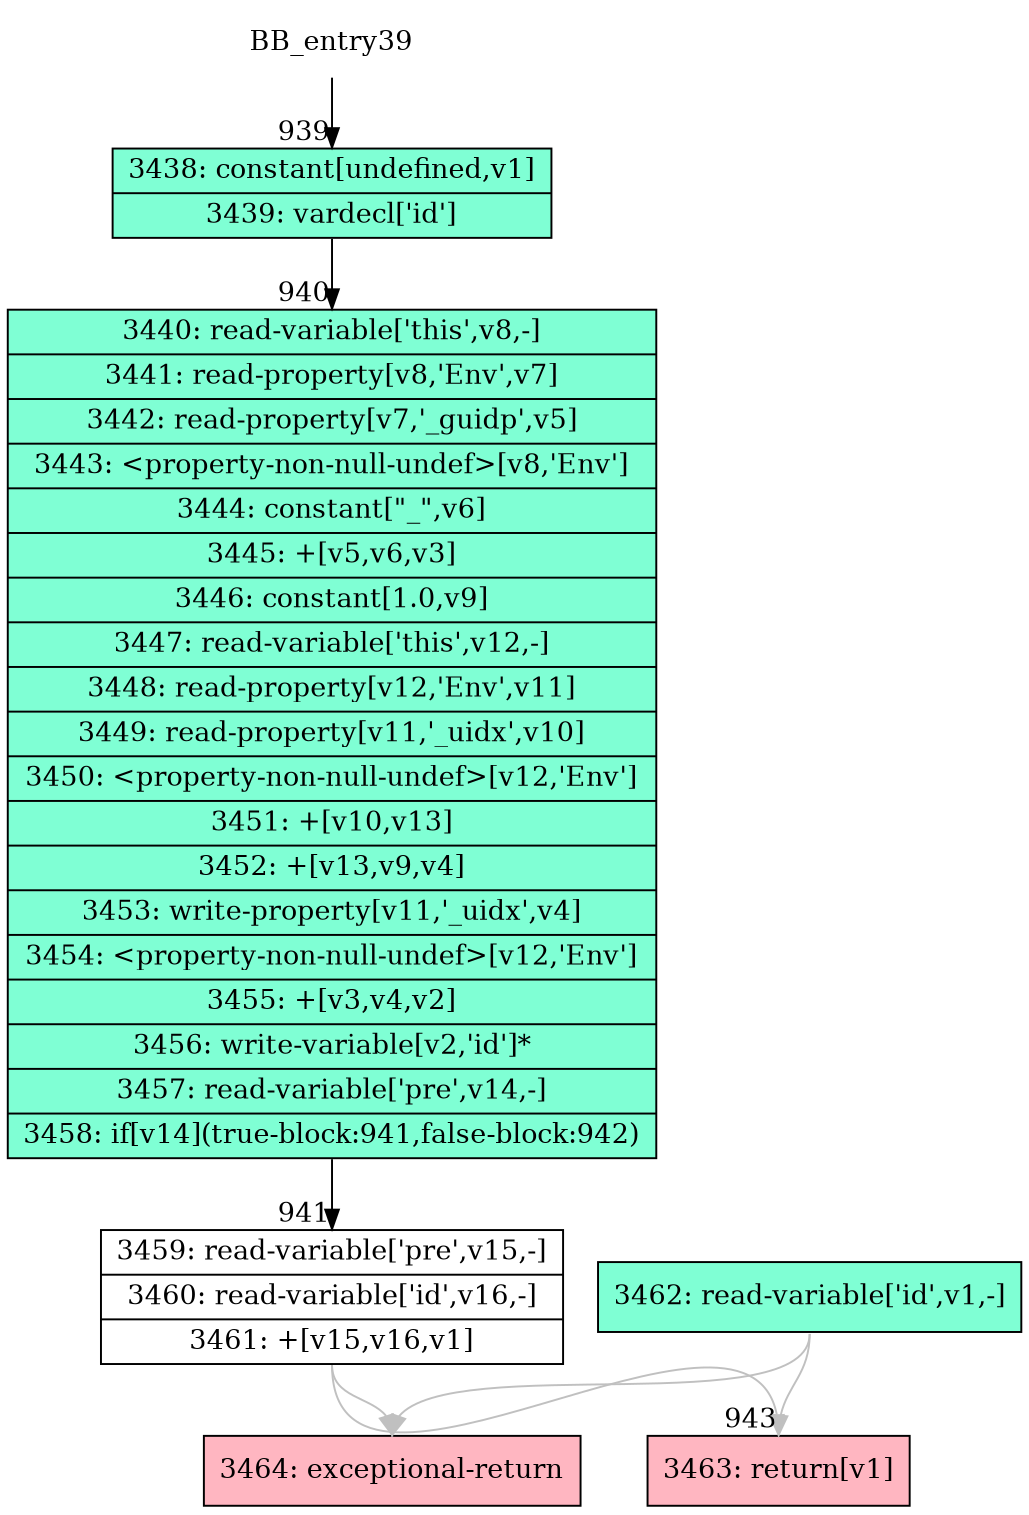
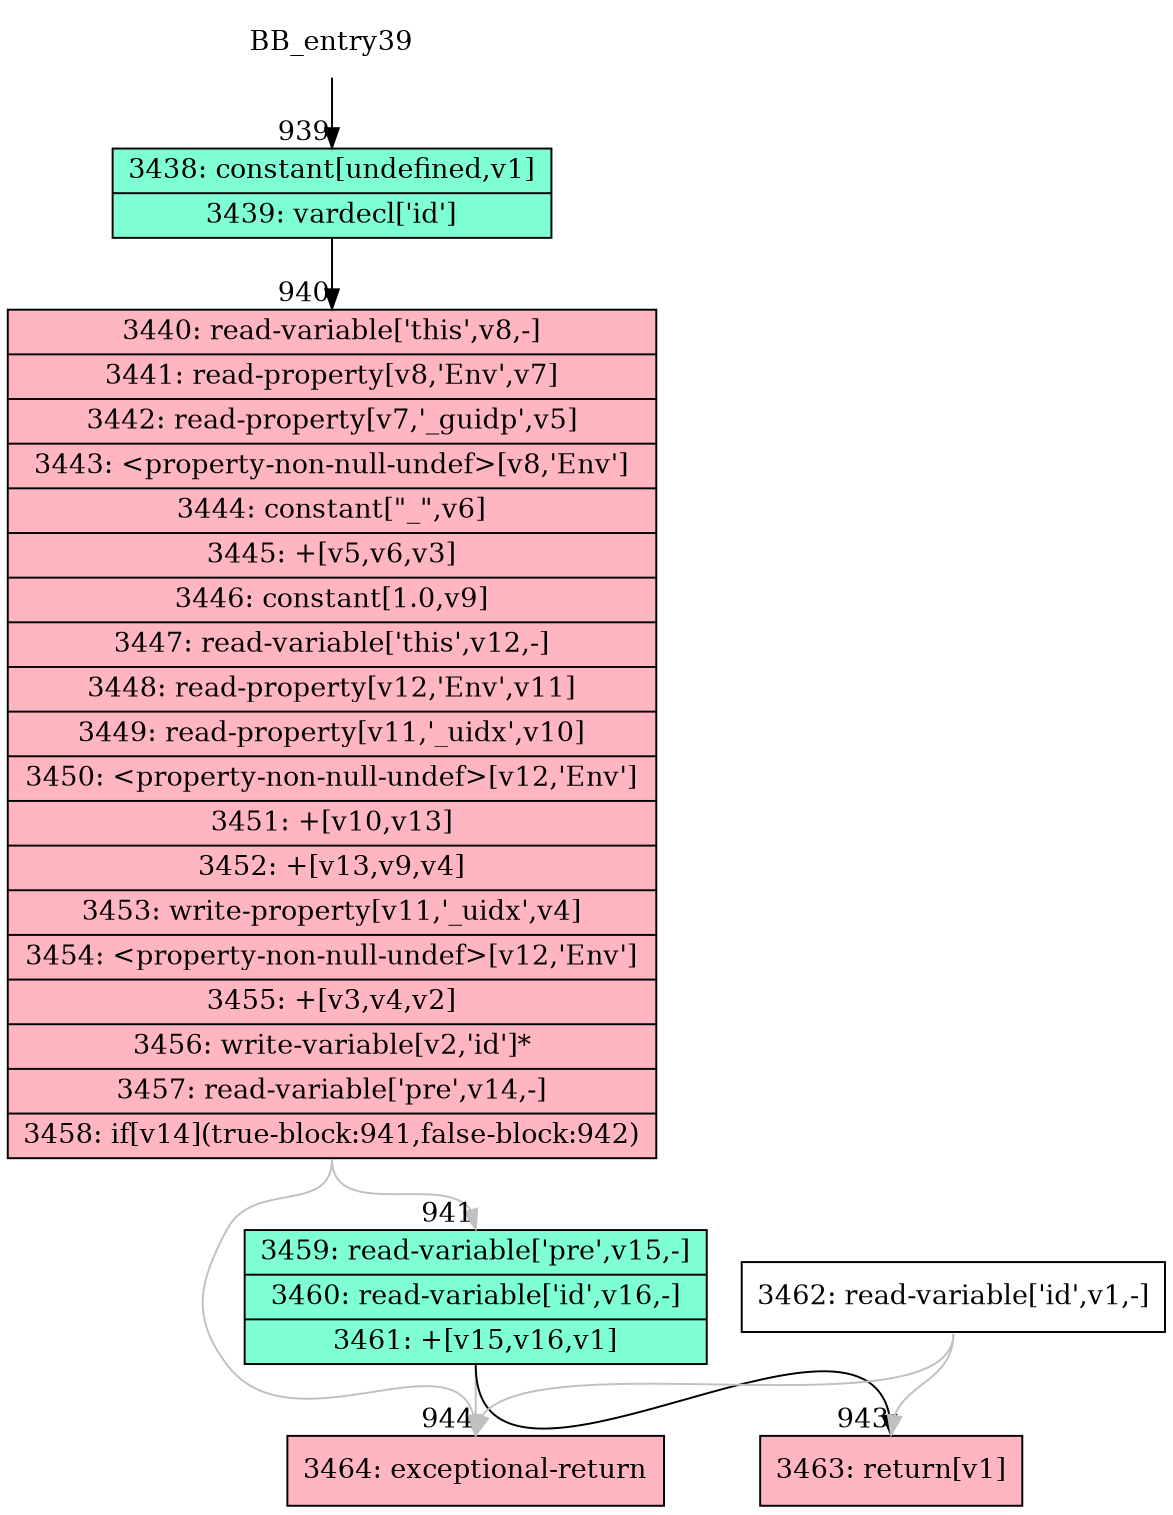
node "3440: read-variable['this',v8,-]": fillcolor aquamarine -> lightpink
edge "3440: read-variable['this',v8,-]" -> "3459: read-variable['pre',v15,-]": color black -> gray
node "3459: read-variable['pre',v15,-]": fillcolor white -> aquamarine
node "3462: read-variable['id',v1,-]": fillcolor aquamarine -> white
edge "3440: read-variable['this',v8,-]" -> "3464: exceptional-return": added
edge "3459: read-variable['pre',v15,-]" -> "3463: return[v1]": color gray -> black
